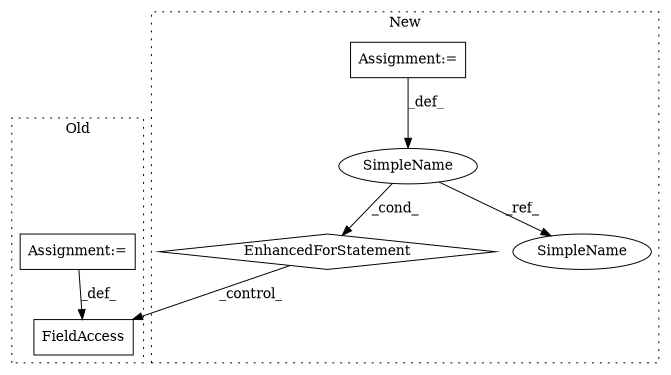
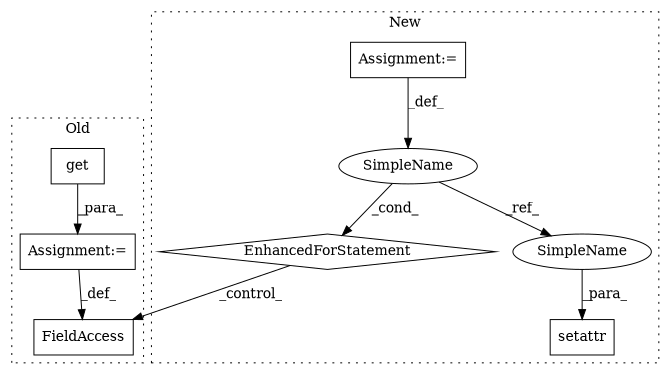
node "get": added
node "setattr": added
